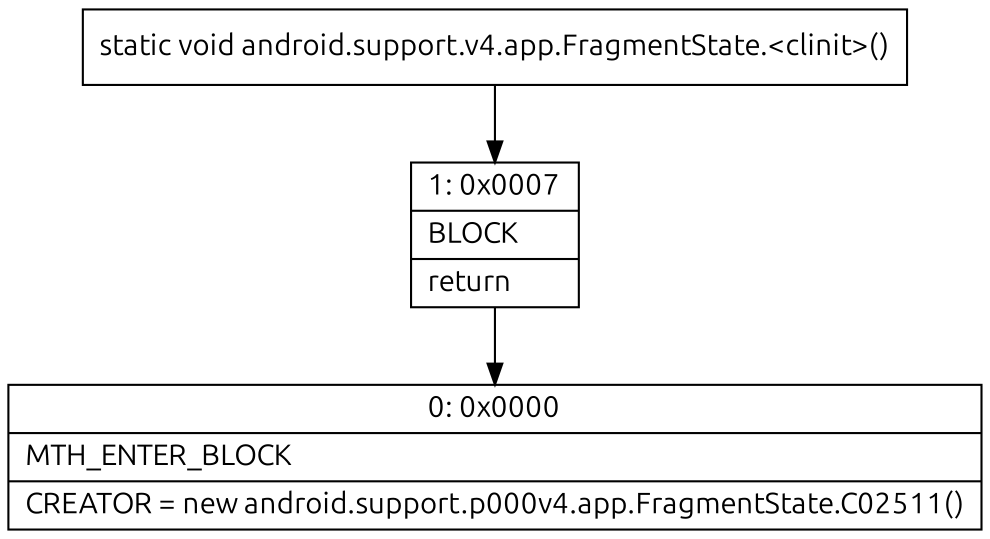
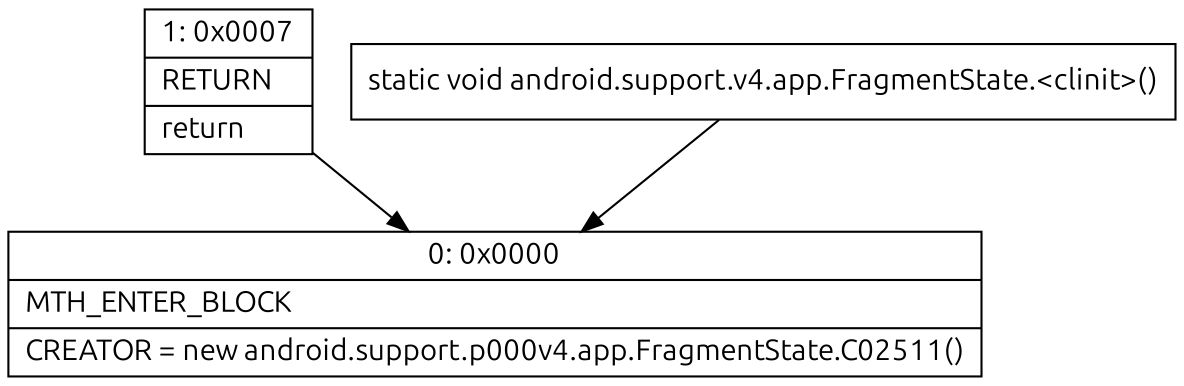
edge "static void android.support.v4.app.FragmentState.<clinit>()" -> "1: 0x0007": now "static void android.support.v4.app.FragmentState.<clinit>()" -> "0: 0x0000"
node "1: 0x0007": text "BLOCK" -> "RETURN"
